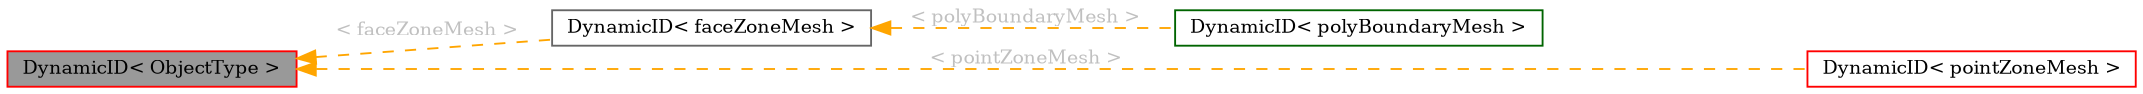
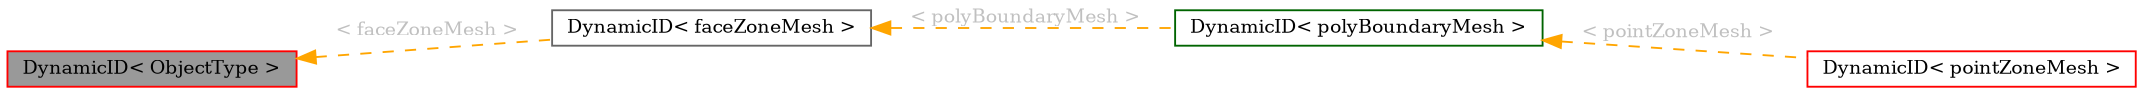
edge "DynamicID< pointZoneMesh >" -> "DynamicID< ObjectType >": now "DynamicID< pointZoneMesh >" -> "DynamicID< polyBoundaryMesh >"
